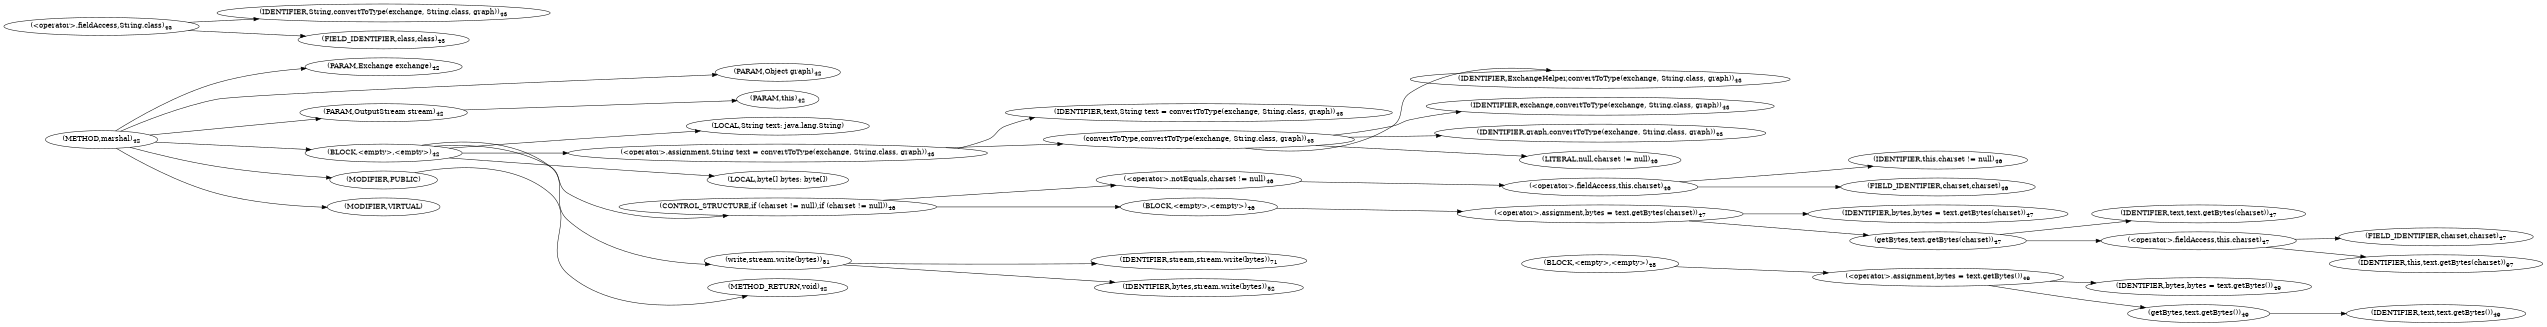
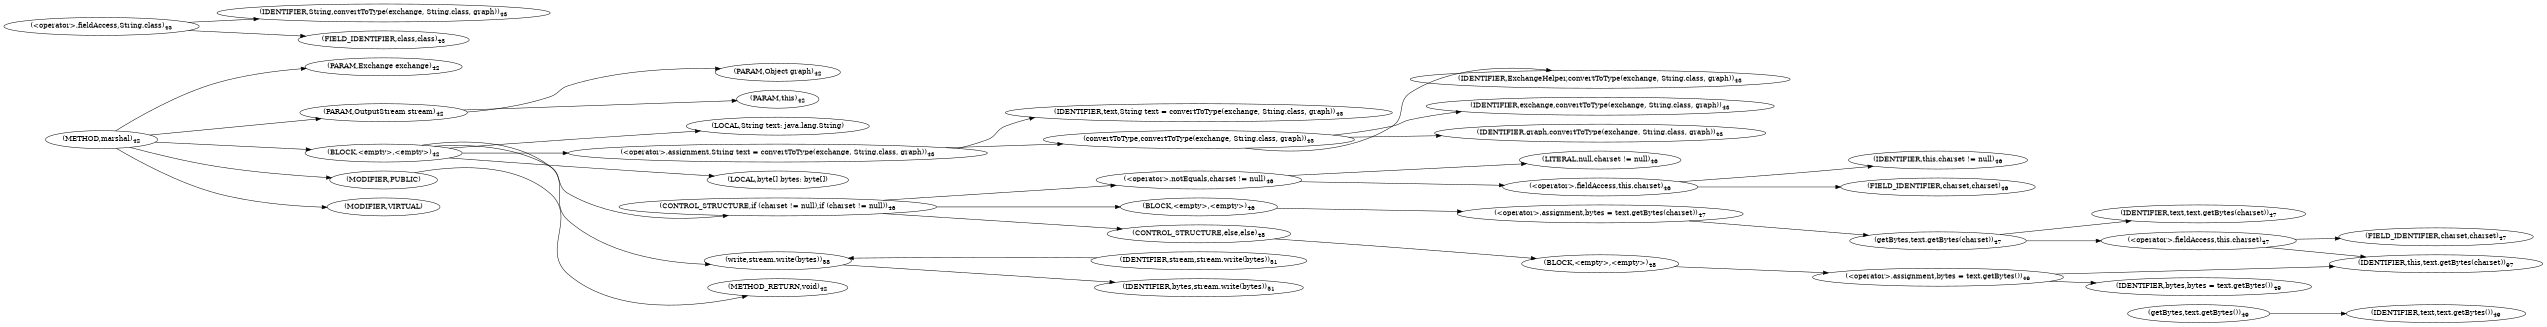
edge "(METHOD,marshal)" -> "(PARAM,Object graph)": now "(PARAM,OutputStream stream)" -> "(PARAM,Object graph)"
edge "(convertToType,convertToType(exchange, String.class, graph))" -> "(LITERAL,null,charset != null)": now "(<operator>.notEquals,charset != null)" -> "(LITERAL,null,charset != null)"
node "(IDENTIFIER,bytes,bytes = text.getBytes(charset))": removed
node "(CONTROL_STRUCTURE,else,else)": added
node "(write,stream.write(bytes))": text "51" -> "58"
node "(IDENTIFIER,stream,stream.write(bytes))": text "71" -> "51"
edge "(write,stream.write(bytes))" -> "(IDENTIFIER,stream,stream.write(bytes))": reversed
node "(IDENTIFIER,bytes,stream.write(bytes))": text "52" -> "51"
edge "(<operator>.assignment,bytes = text.getBytes())" -> "(getBytes,text.getBytes())": now "(<operator>.assignment,bytes = text.getBytes())" -> "(IDENTIFIER,this,text.getBytes(charset))"
